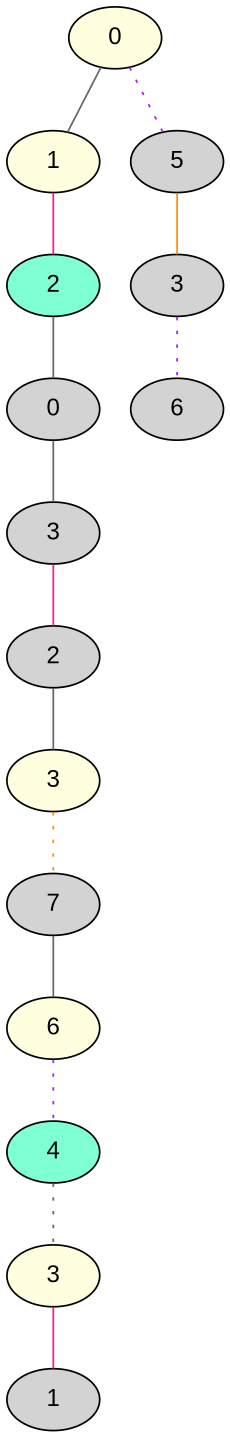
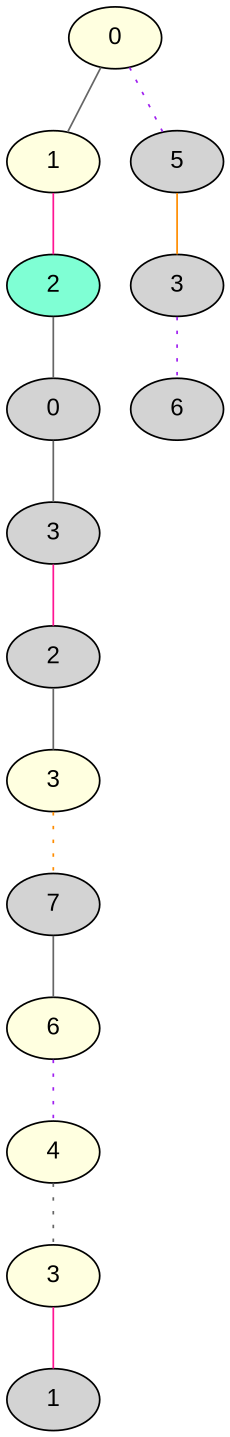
node "4": fillcolor aquamarine -> lightyellow
